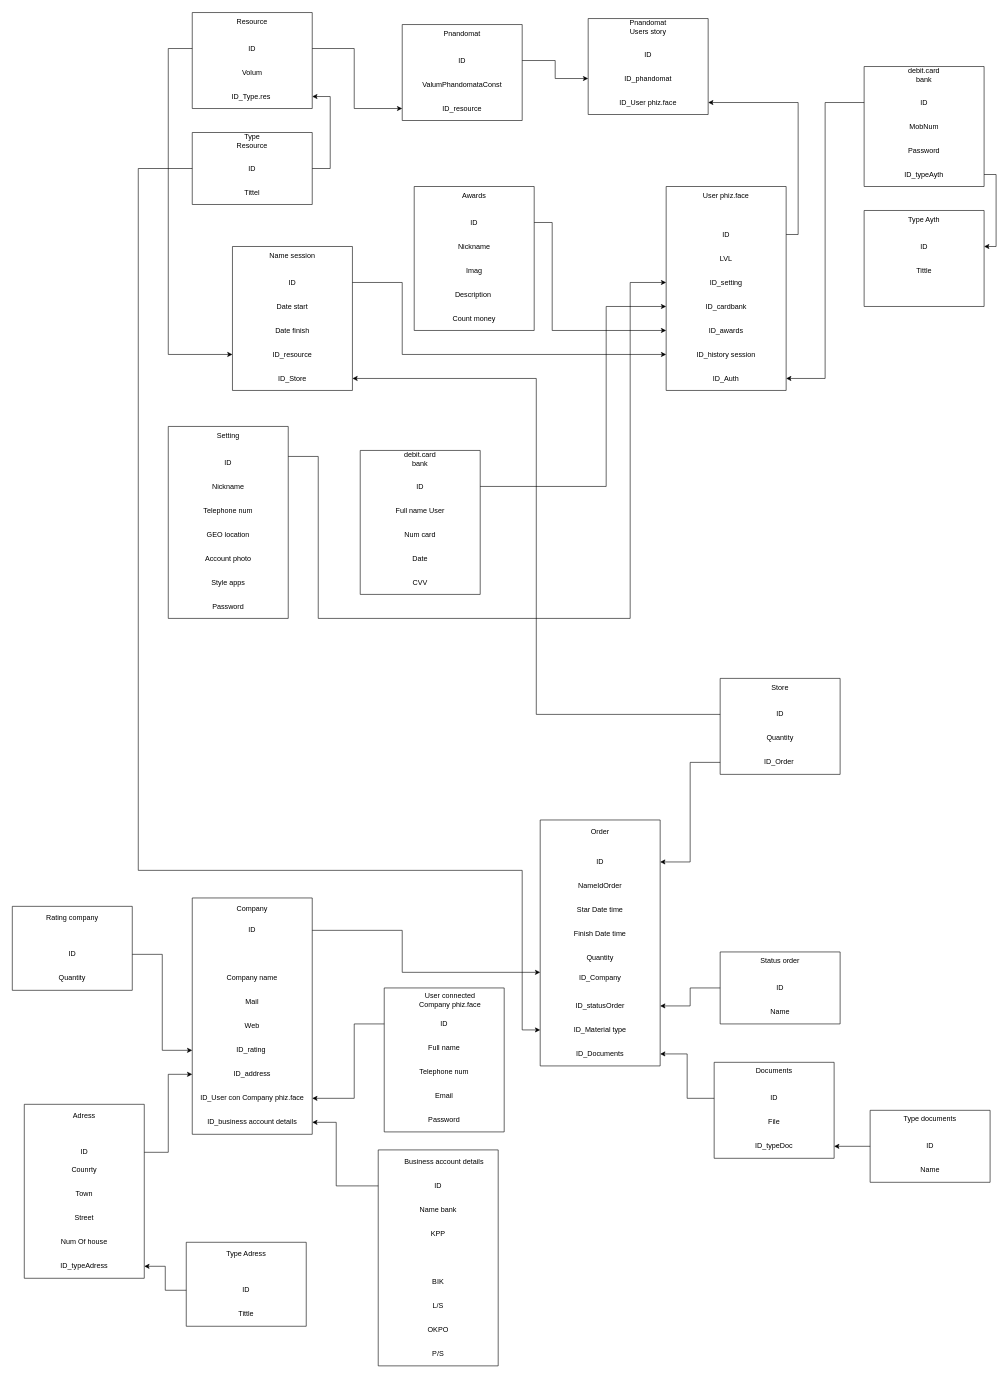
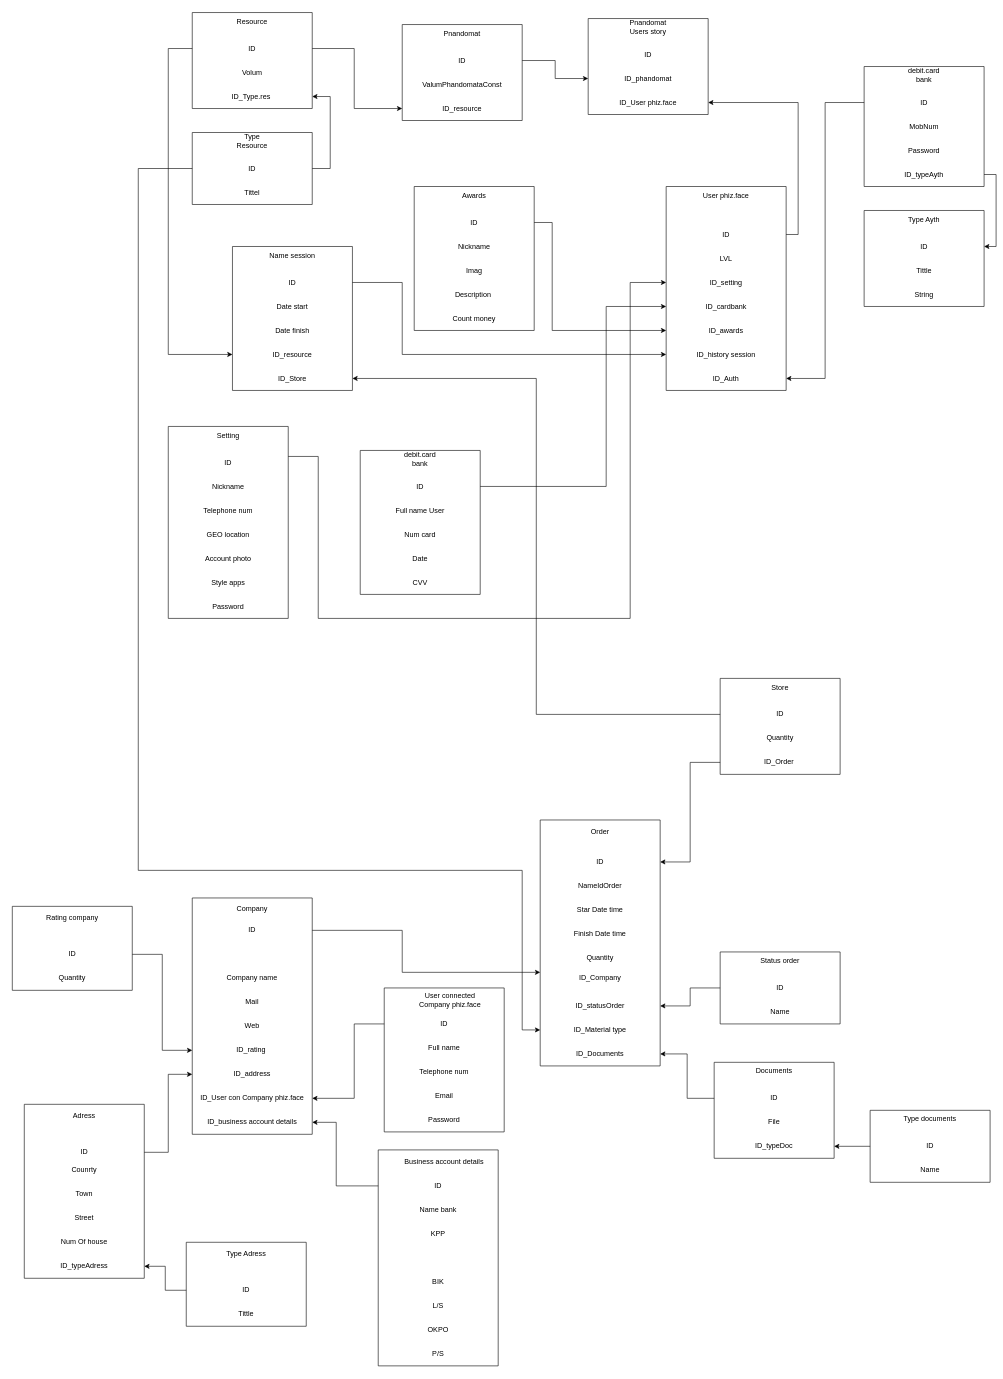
node "String": added
